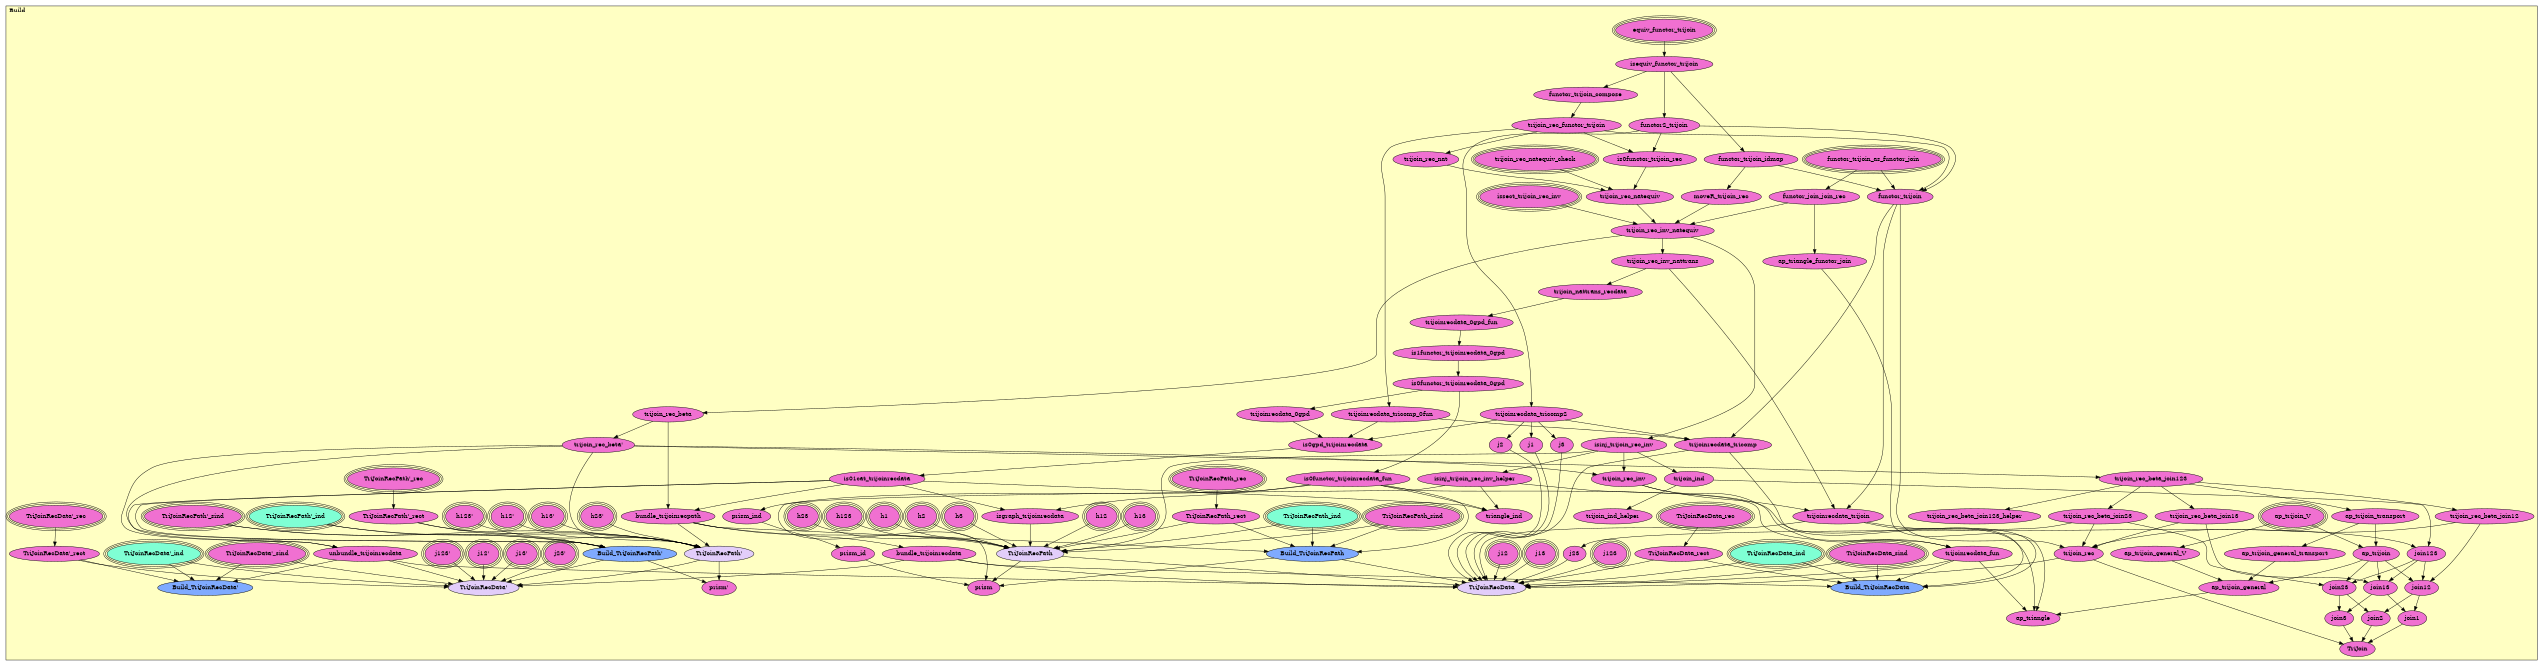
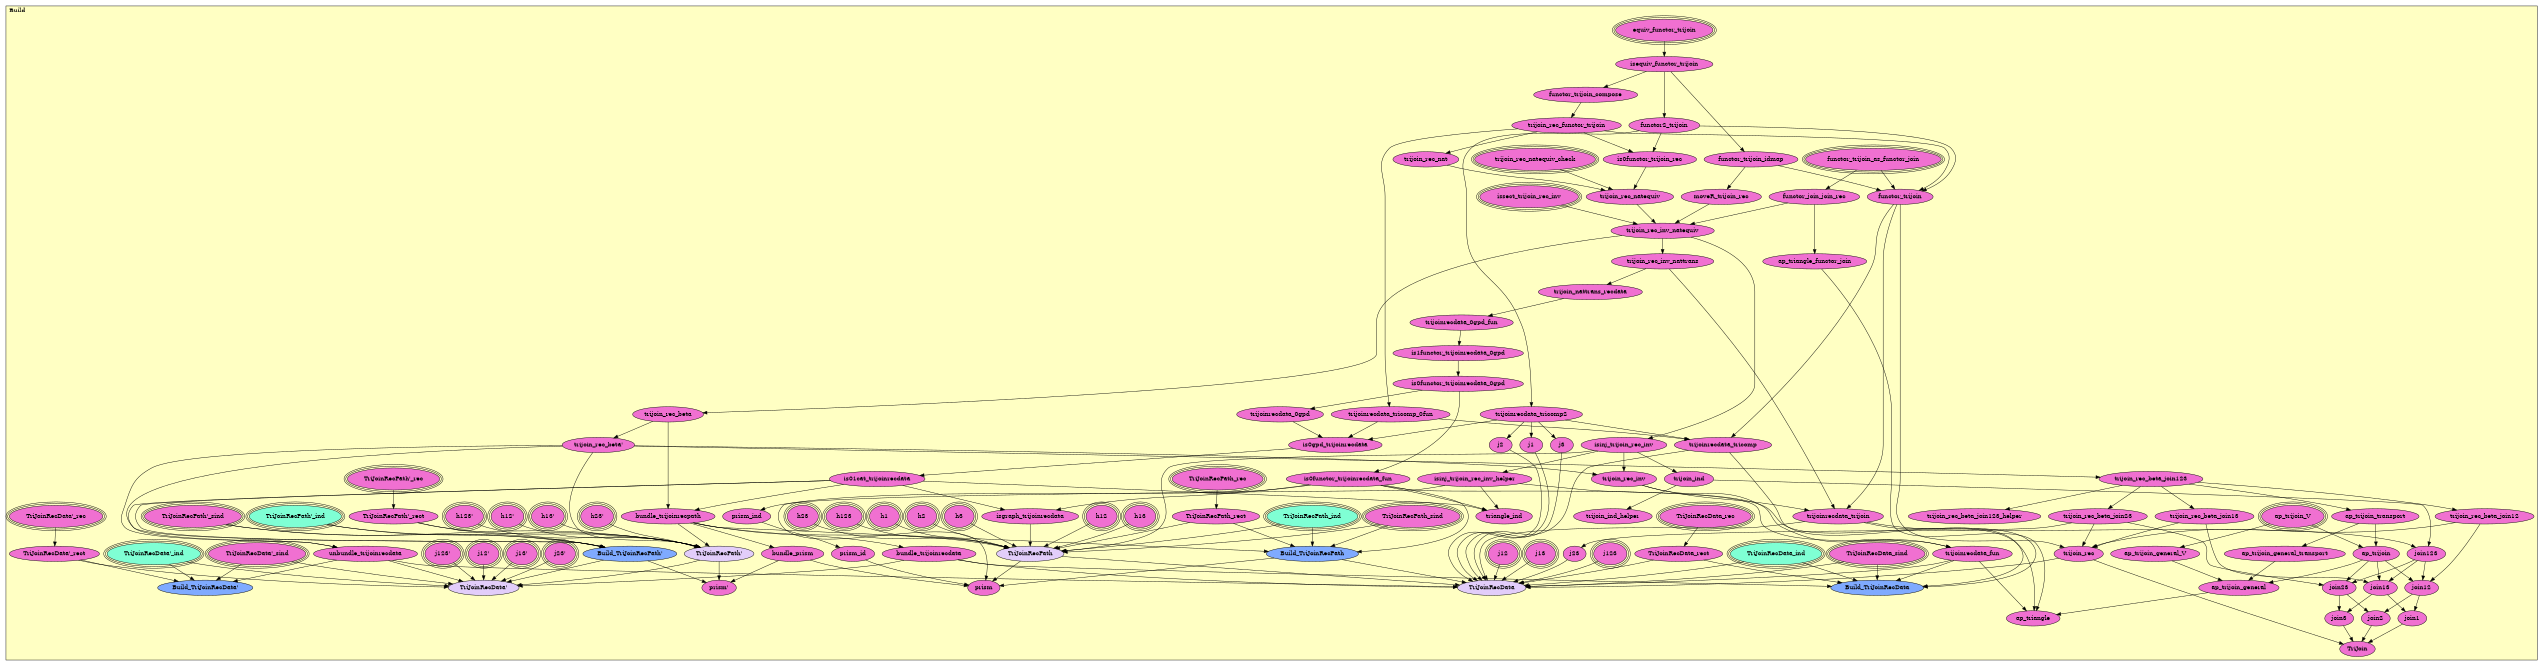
node "bundle_prism": added
